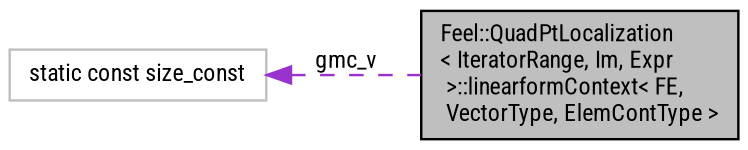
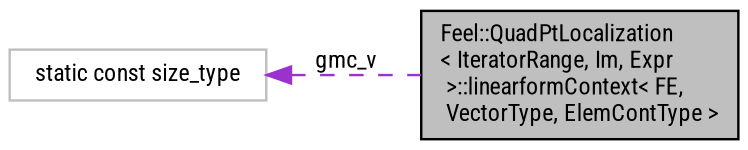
node "static const size_const": label "static const size_const" -> "static const size_type"
